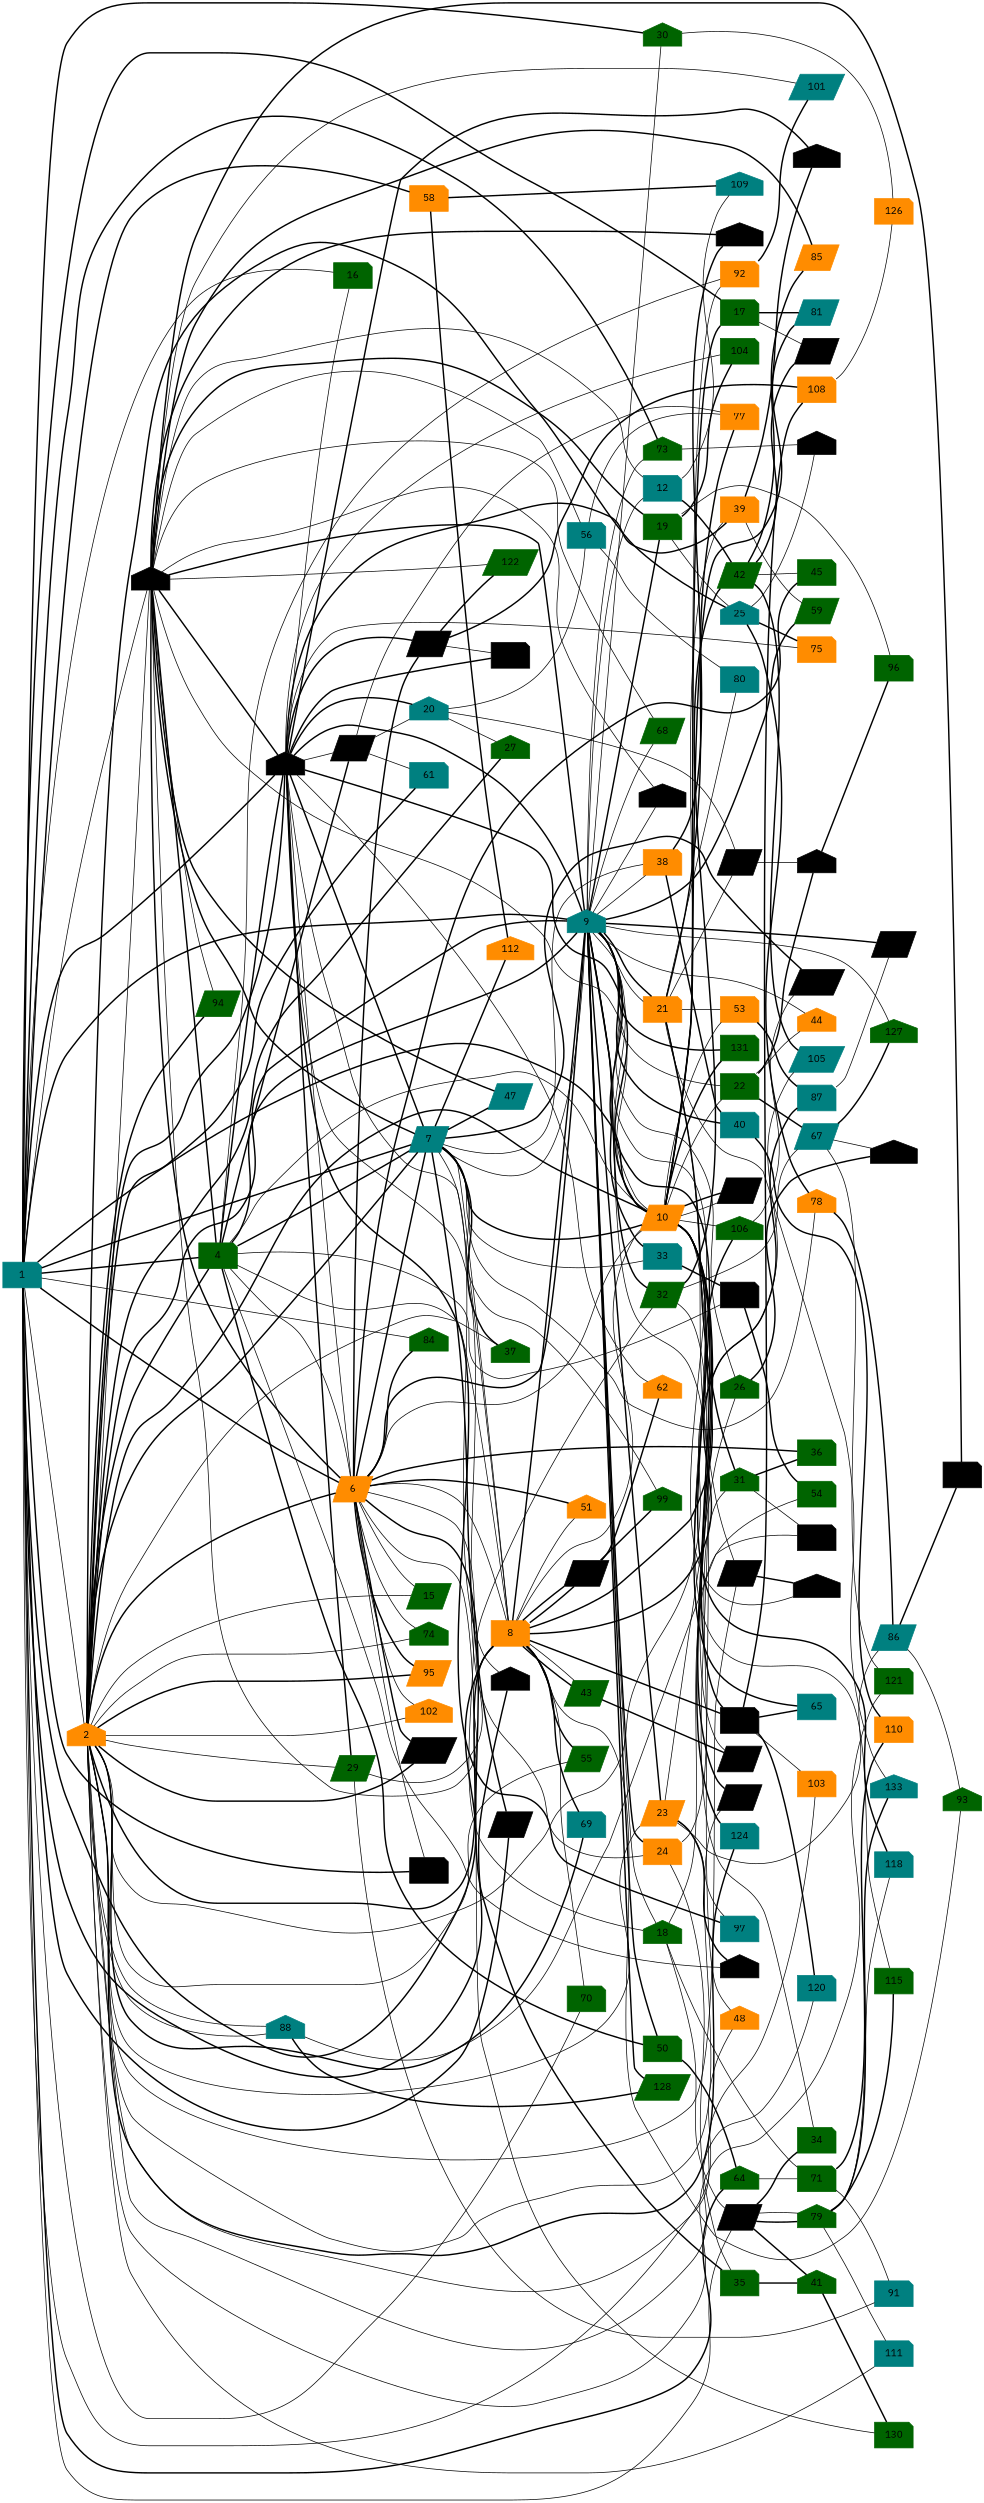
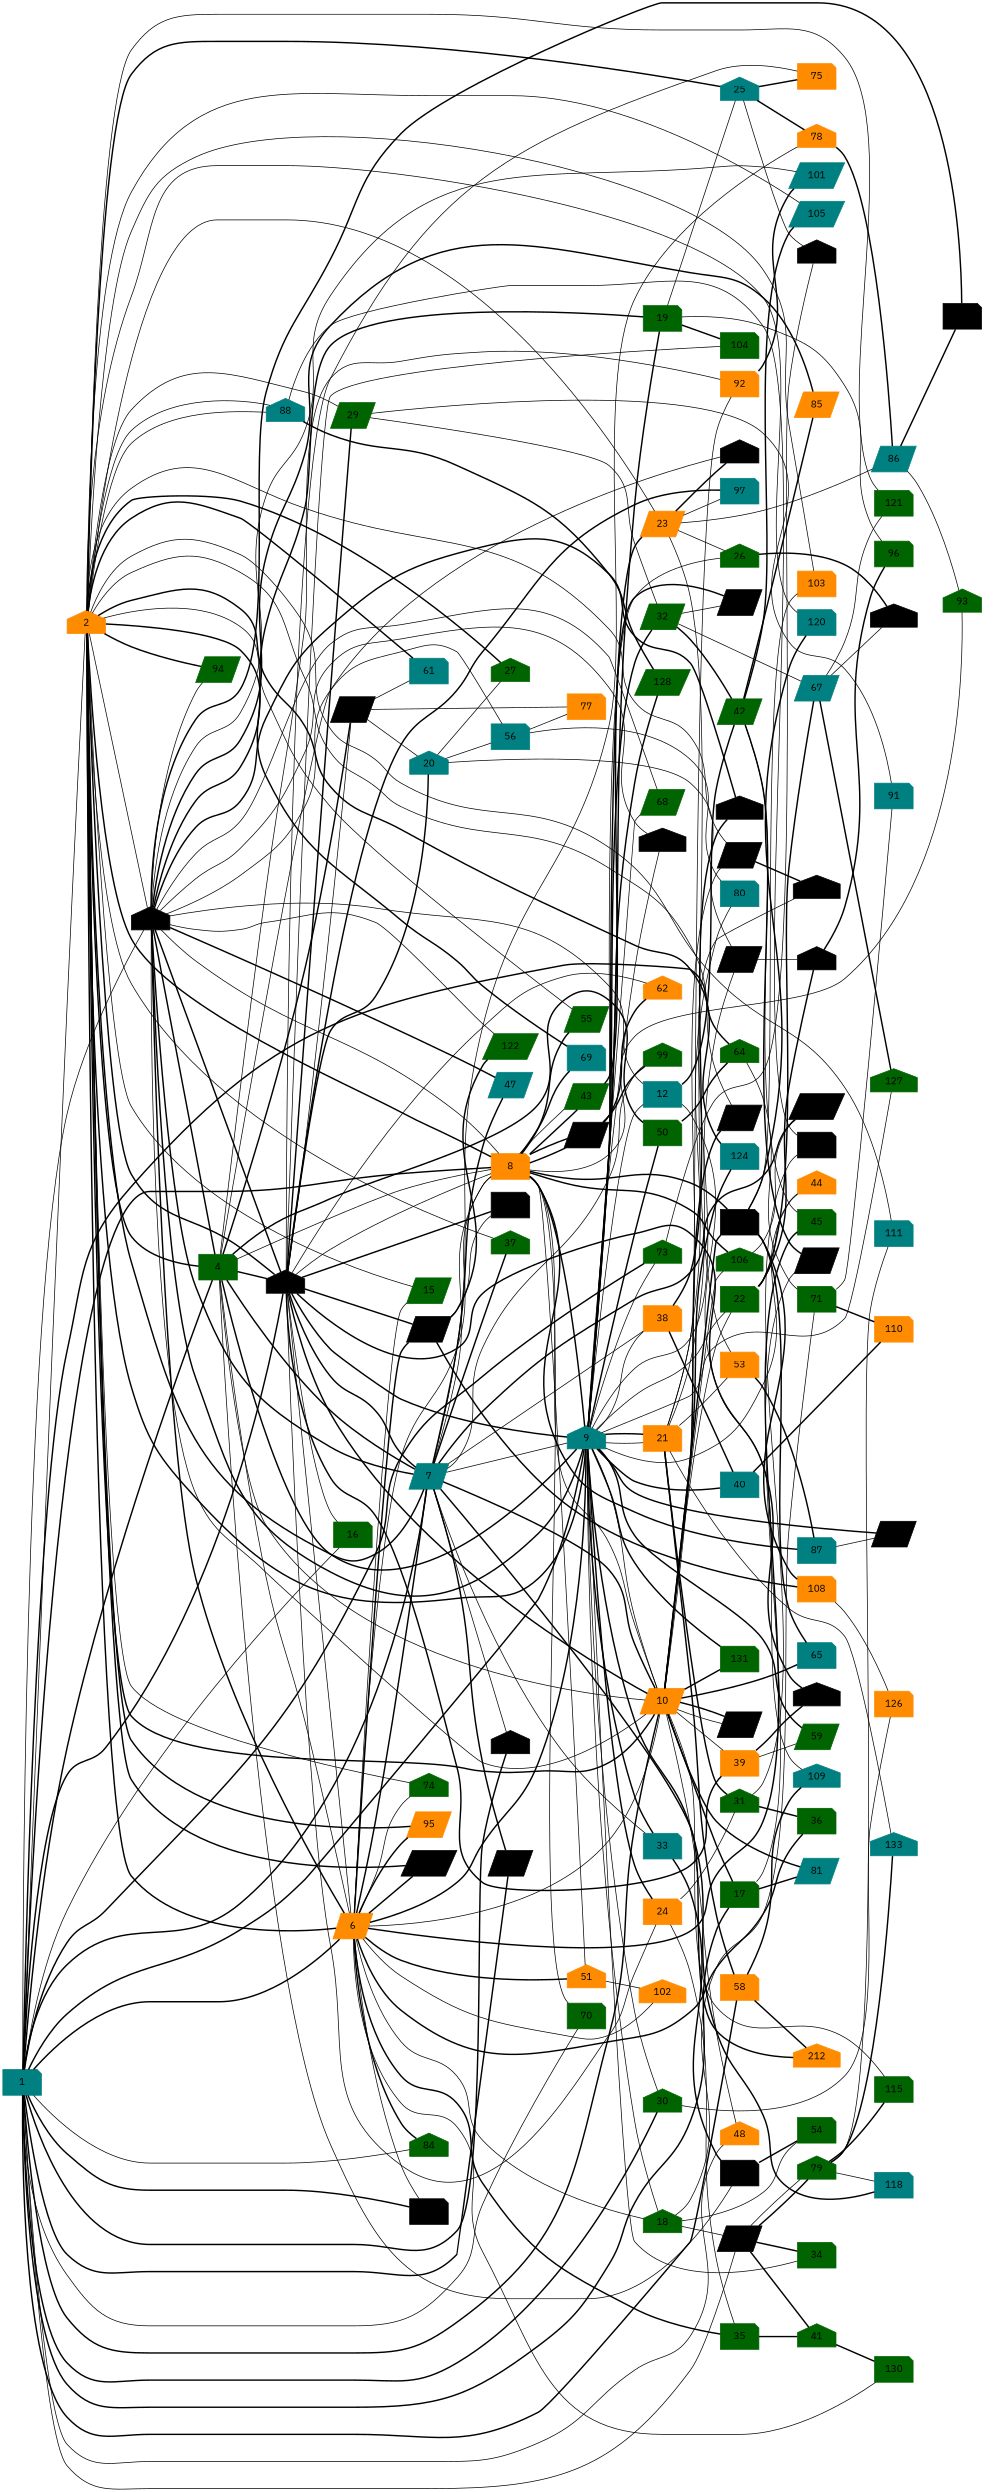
edge "77" -- "21": now "58" -- "21"
node "112": label "112" -> "212"
edge "53" -- "10": now "53" -- "23"
edge "102" -- "2": now "102" -- "51"
